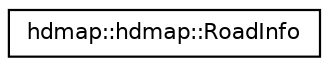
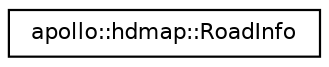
node "hdmap::hdmap::RoadInfo": label "hdmap::hdmap::RoadInfo" -> "apollo::hdmap::RoadInfo"
